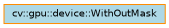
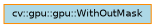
node "cv::gpu::device::WithOutMask": label "cv::gpu::device::WithOutMask" -> "cv::gpu::gpu::WithOutMask"
